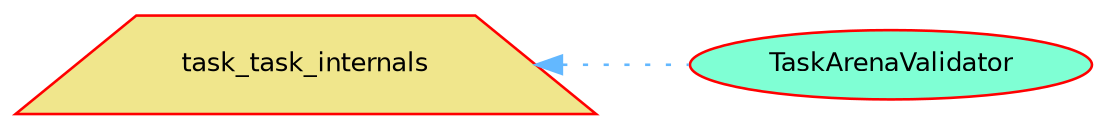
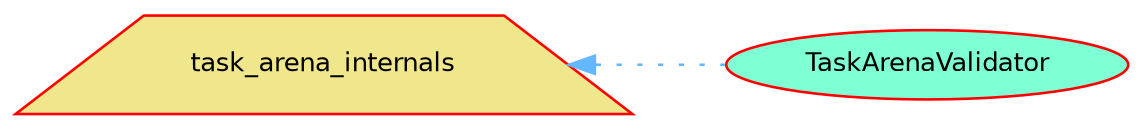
node "task_task_internals": label "task_task_internals" -> "task_arena_internals"
